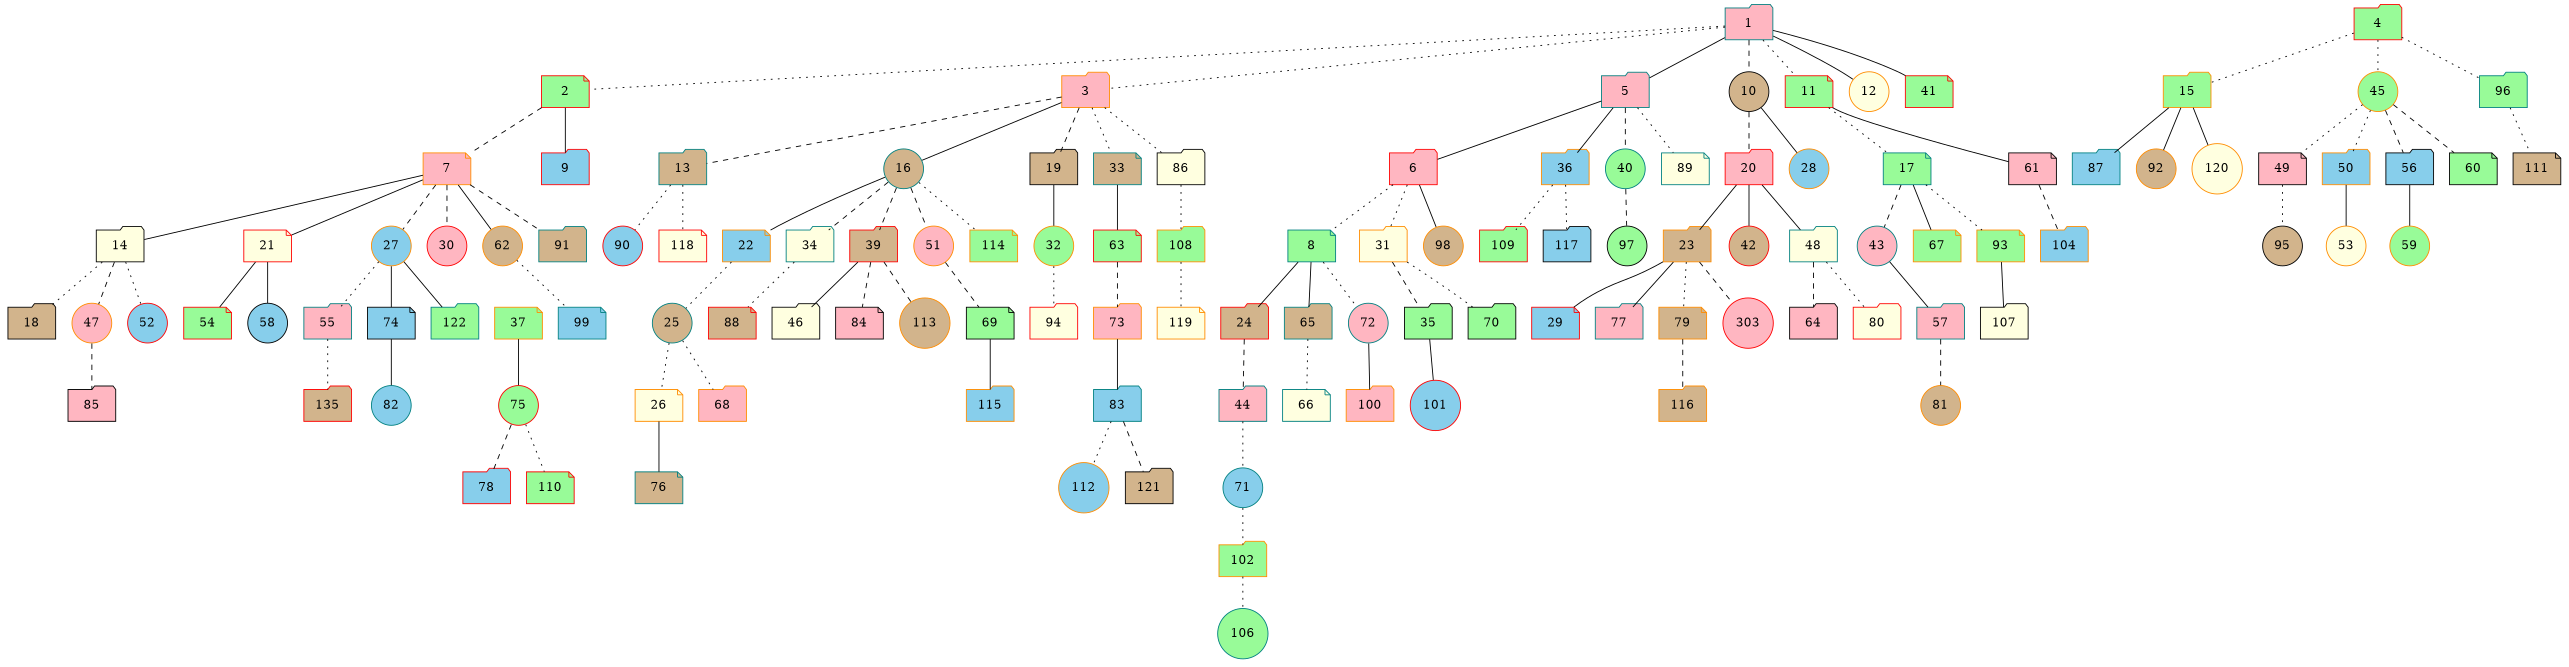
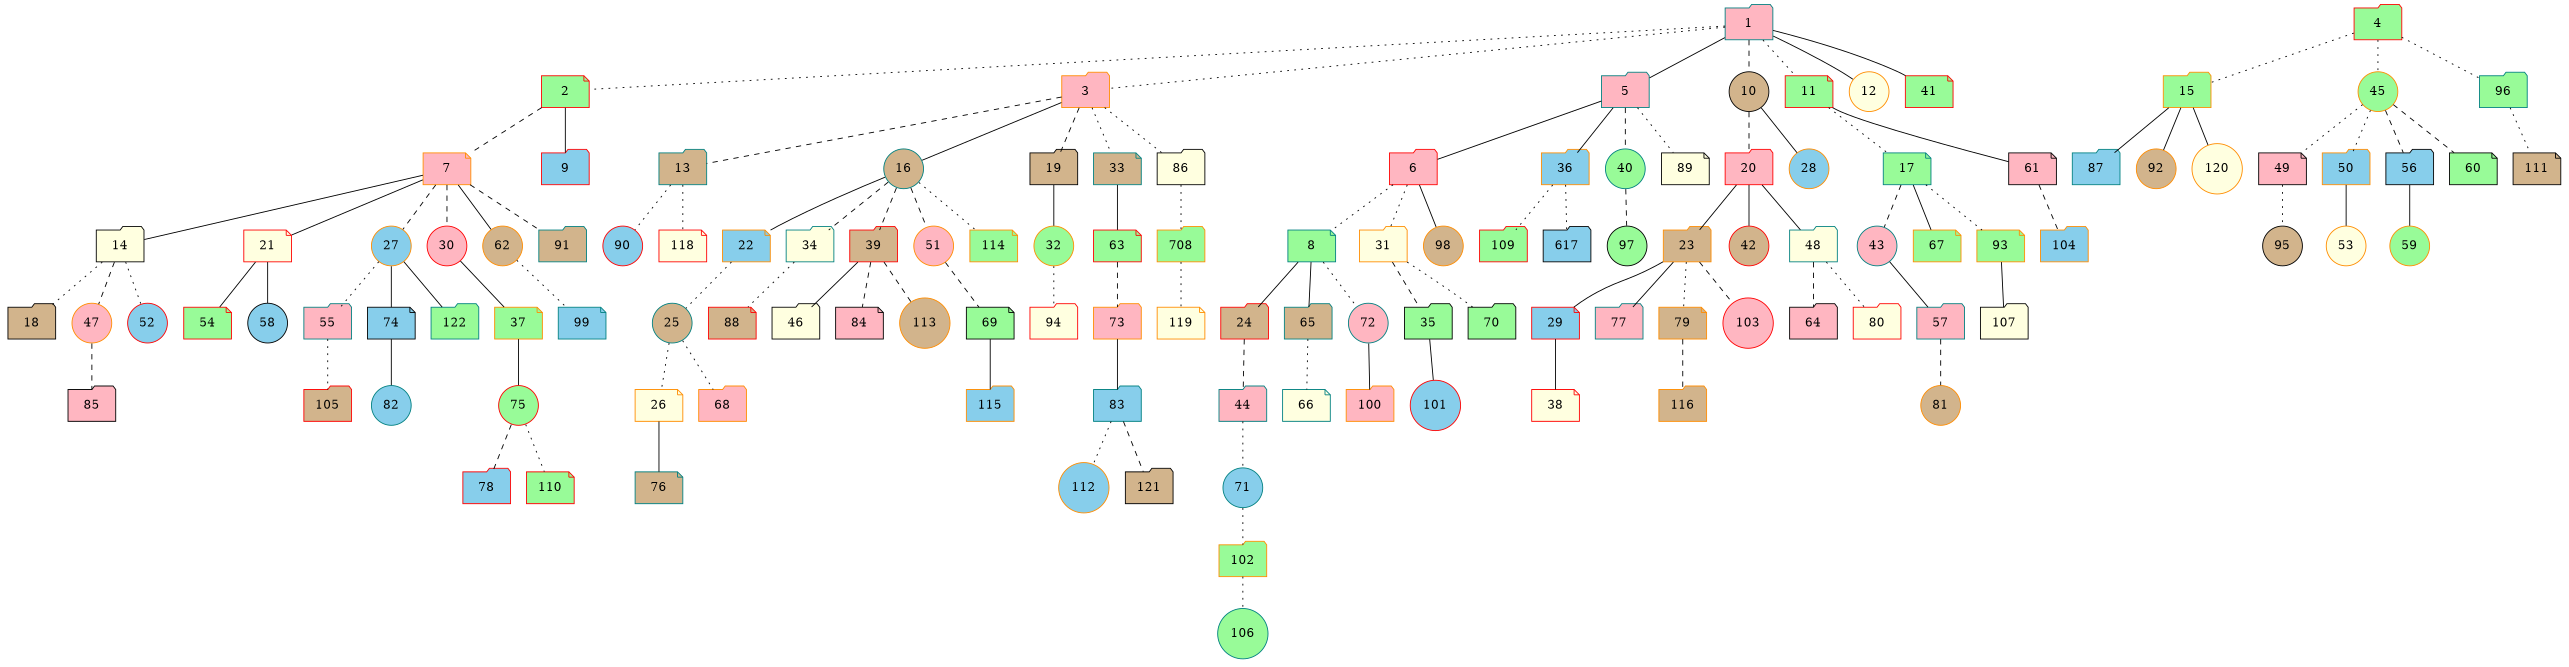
node "89": color teal -> black
node "108": label "108" -> "708"
node "117": label "117" -> "617"
edge "30" -- "37": added
node "303": label "303" -> "103"
node "135": label "135" -> "105"
node "38": added
